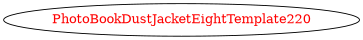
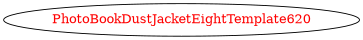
node "PhotoBookDustJacketEightTemplate220": label "PhotoBookDustJacketEightTemplate220" -> "PhotoBookDustJacketEightTemplate620"
